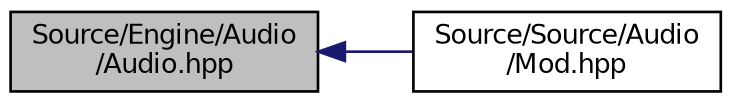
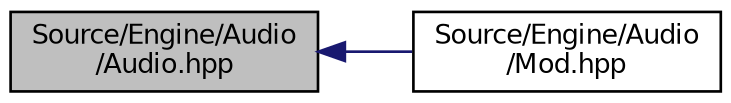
node "Source/Source/Audio /Mod.hpp": label "Source/Source/Audio /Mod.hpp" -> "Source/Engine/Audio /Mod.hpp"
